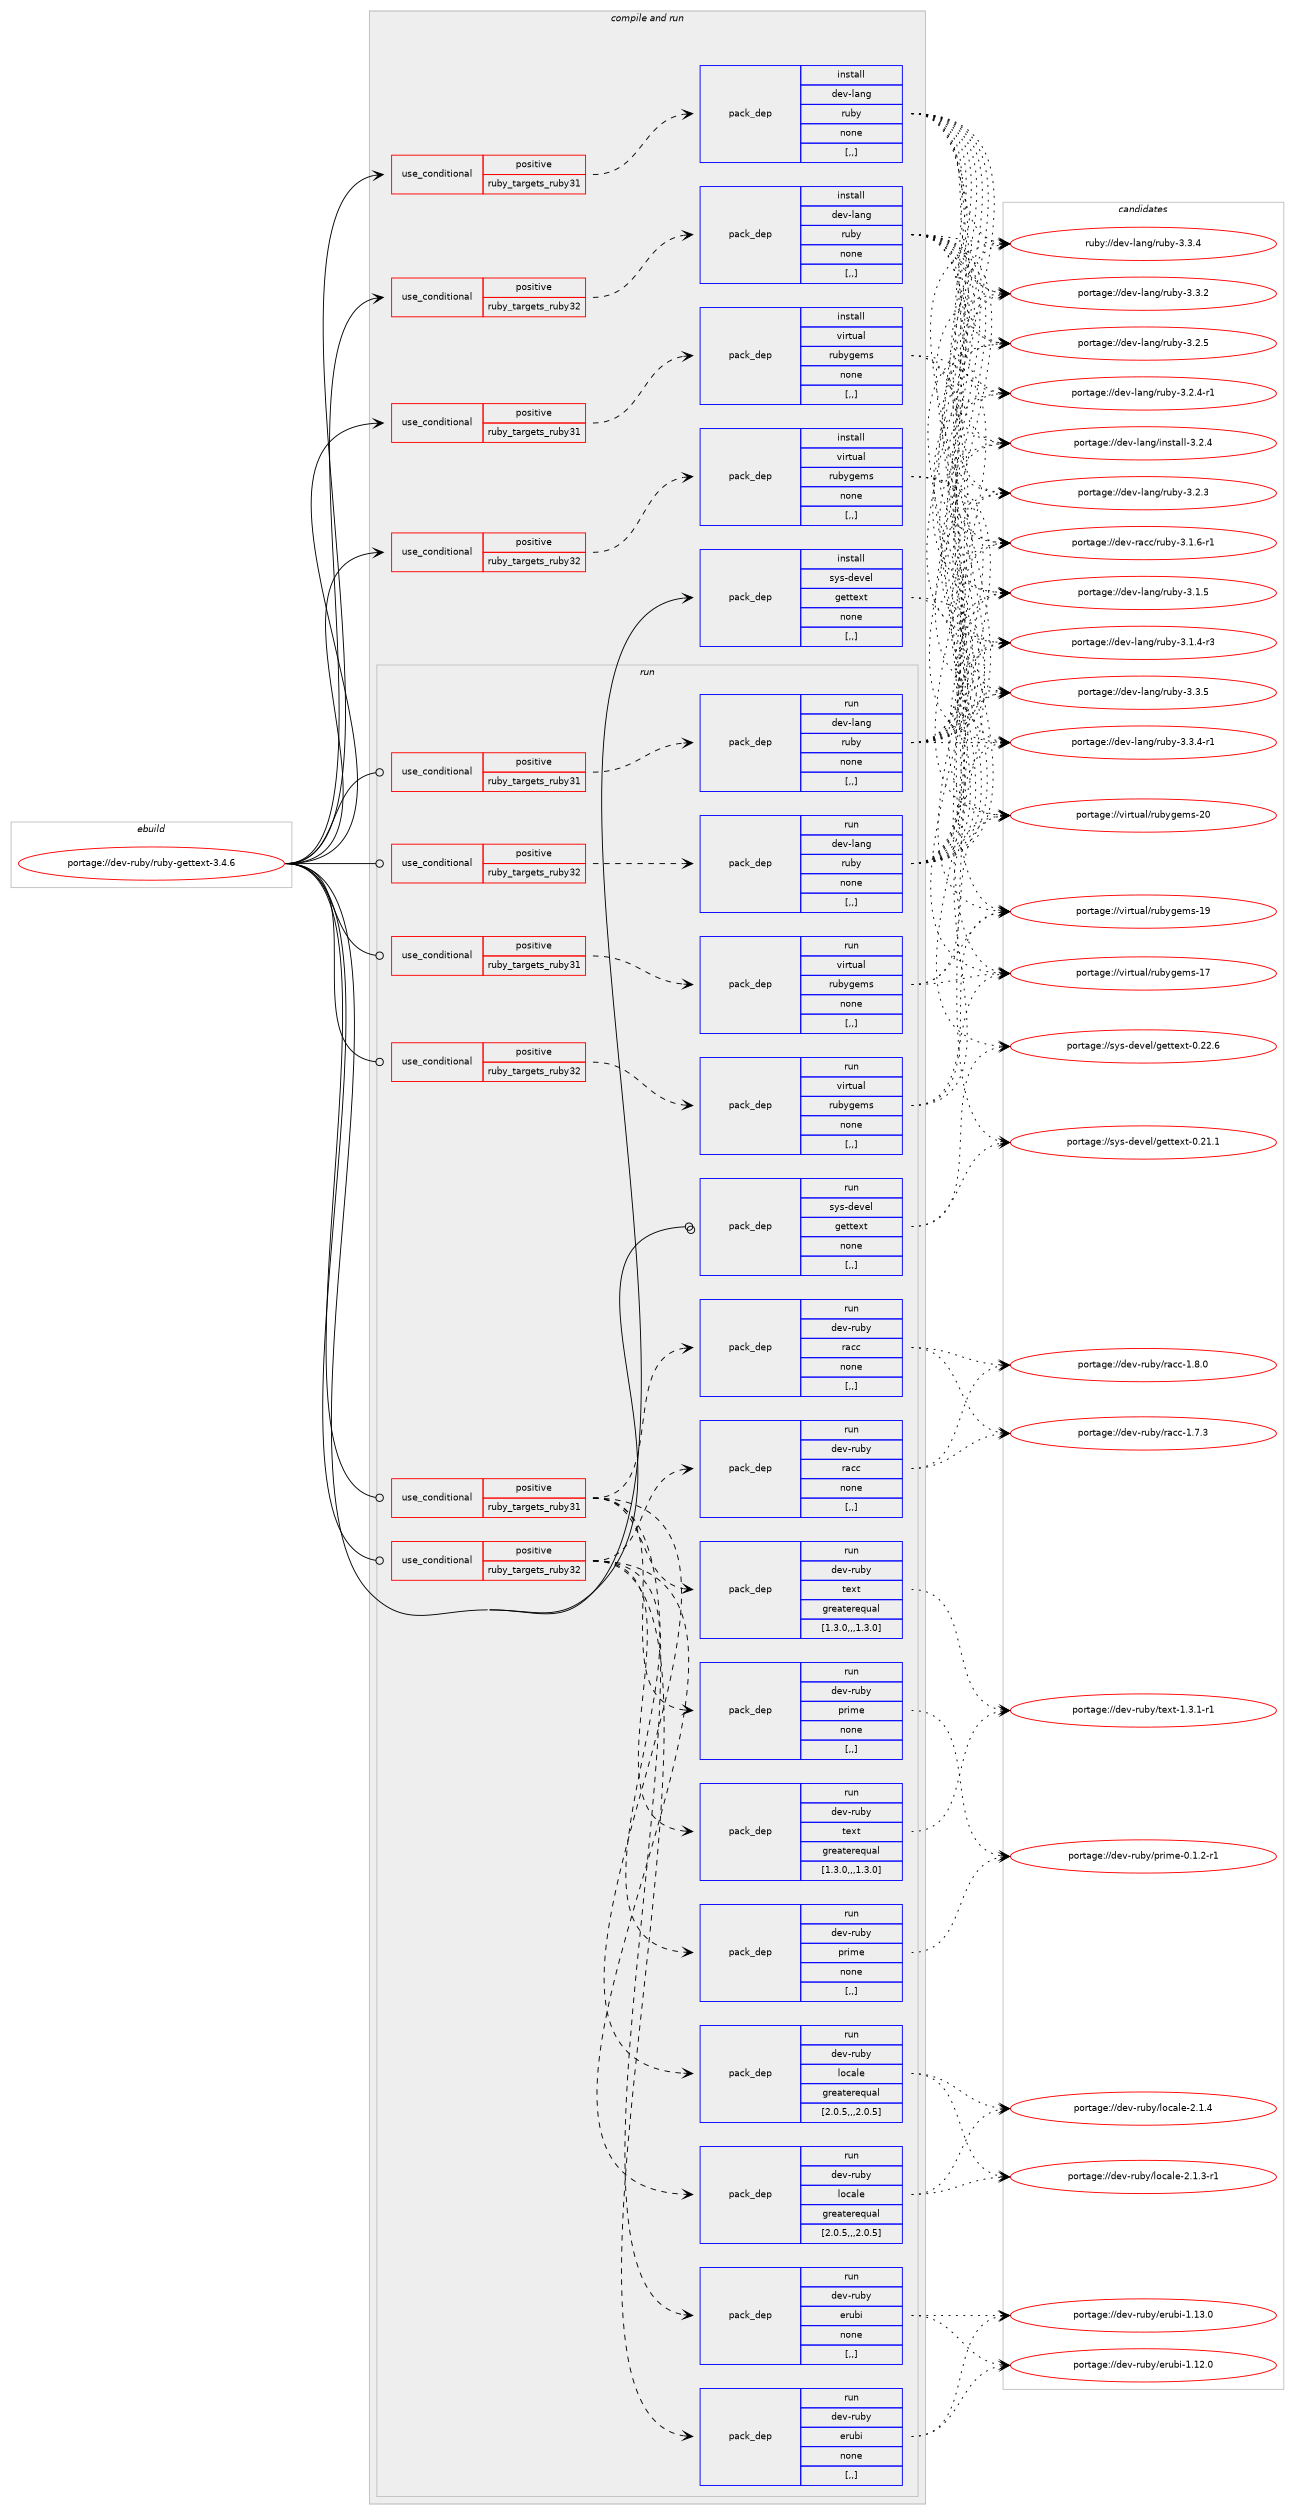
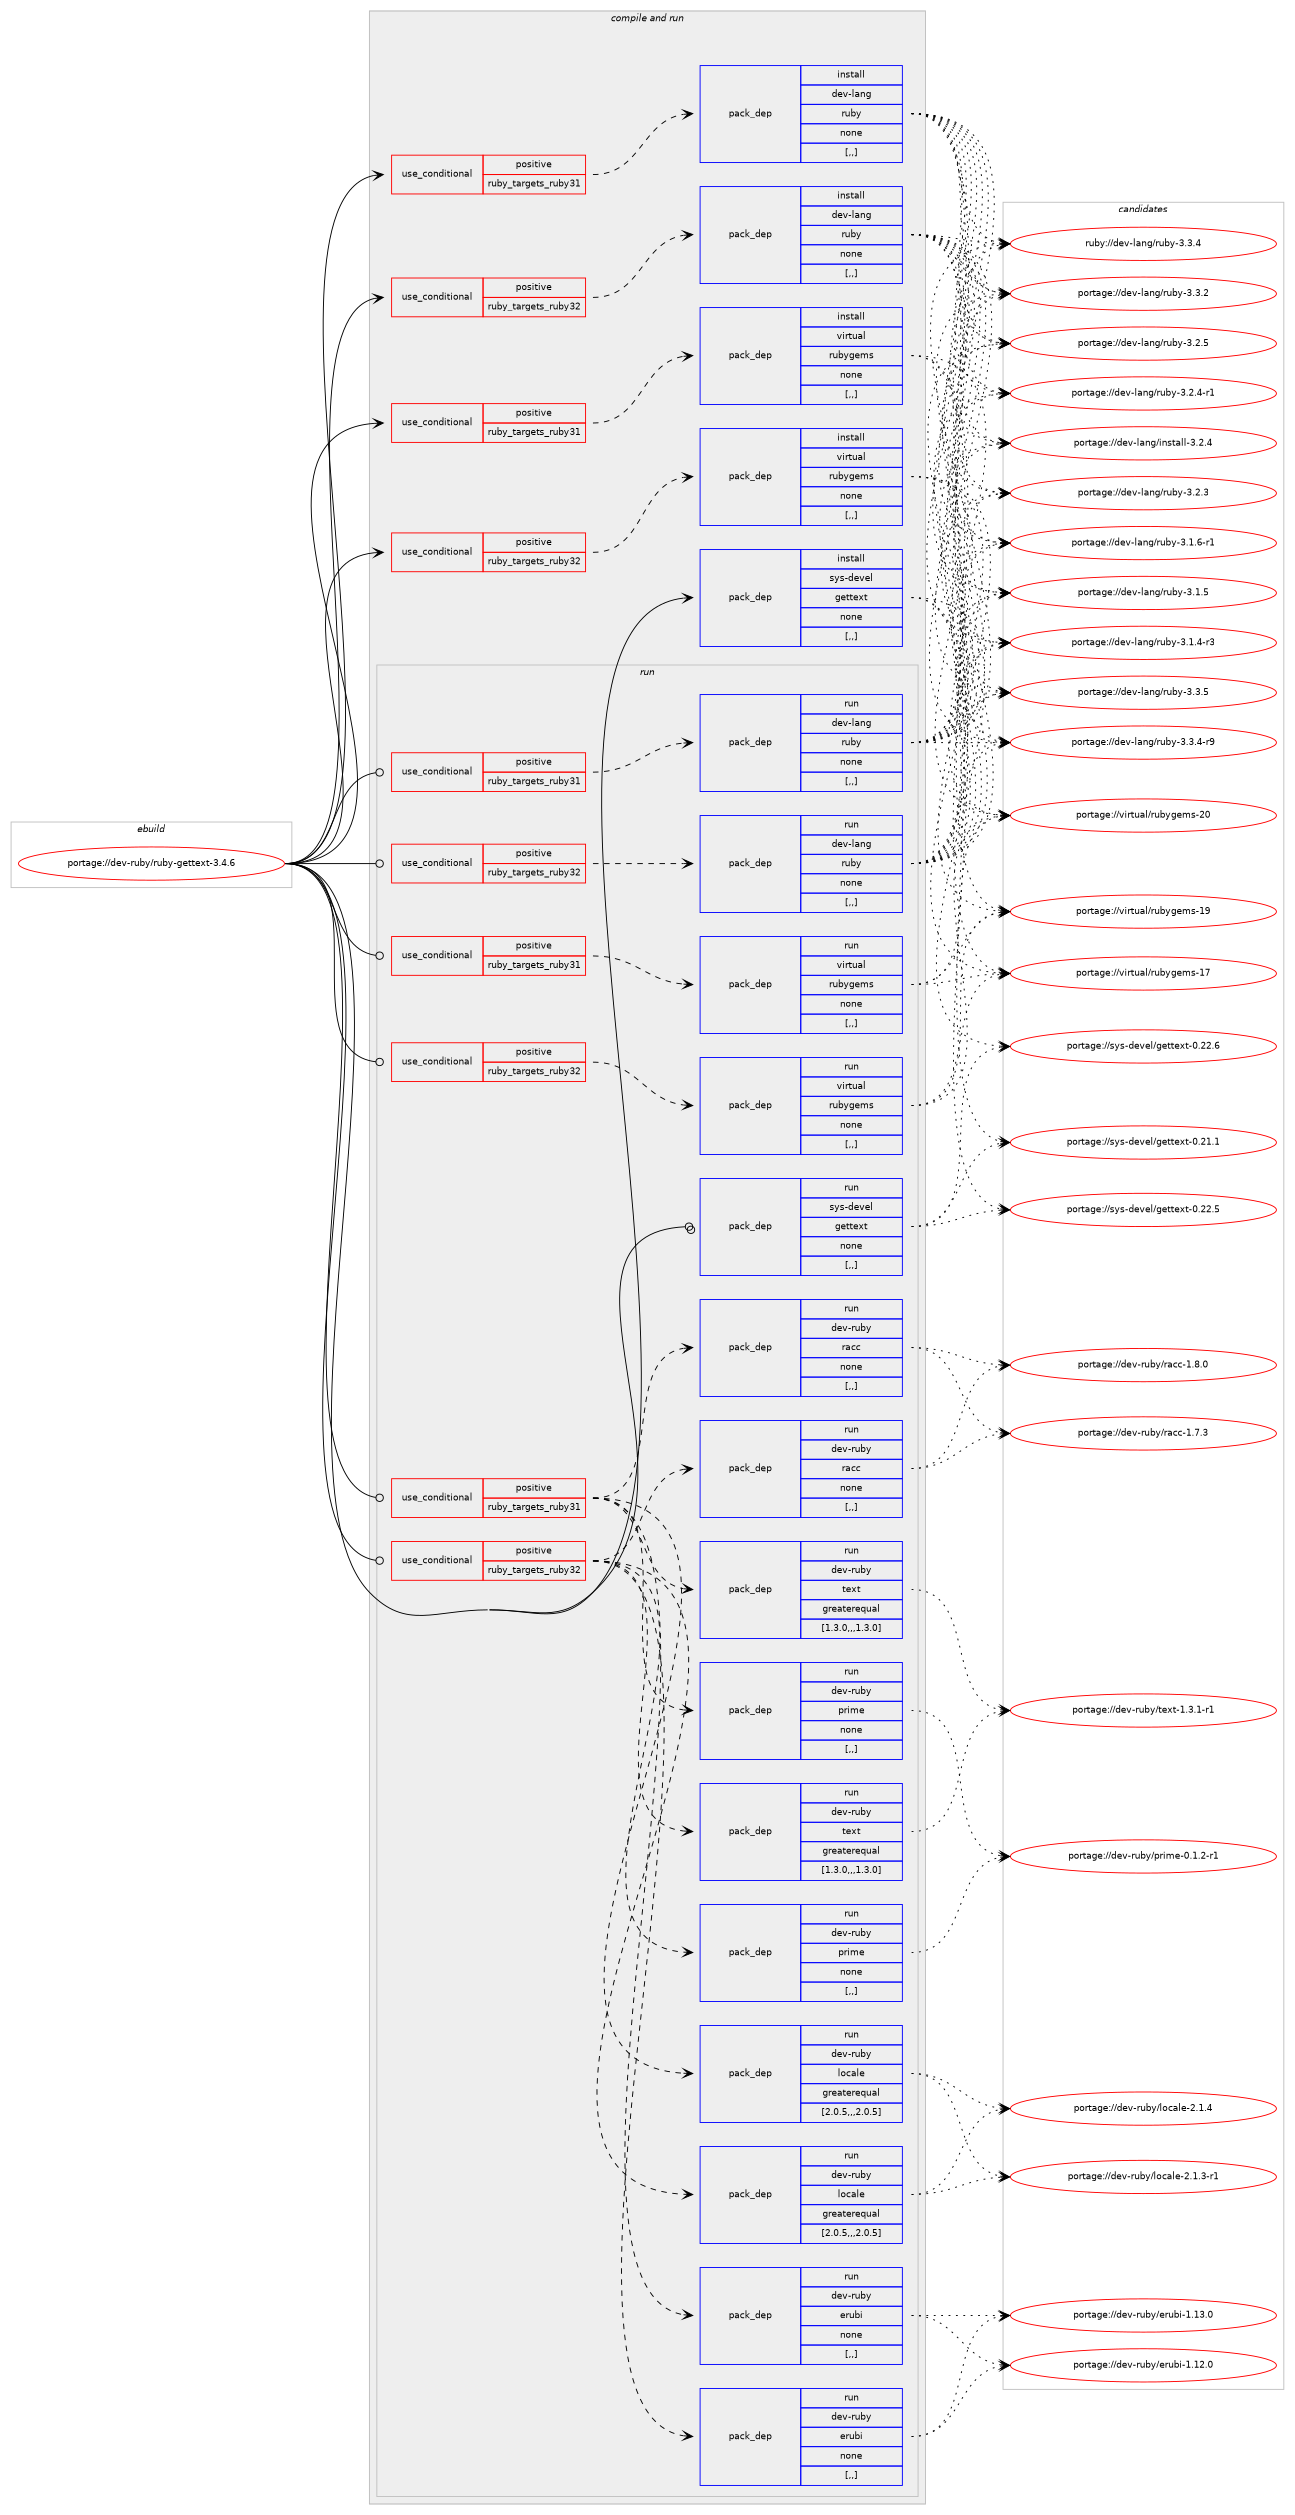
node "portage://dev-racc/ruby-3.1.6-r1": label "portage://dev-racc/ruby-3.1.6-r1" -> "portage://dev-lang/ruby-3.1.6-r1"
node "portage://dev-lang/ruby-3.3.4-r1": label "portage://dev-lang/ruby-3.3.4-r1" -> "portage://dev-lang/ruby-3.3.4-r9"
node "portage://sys-devel/gettext-0.22.5": added
